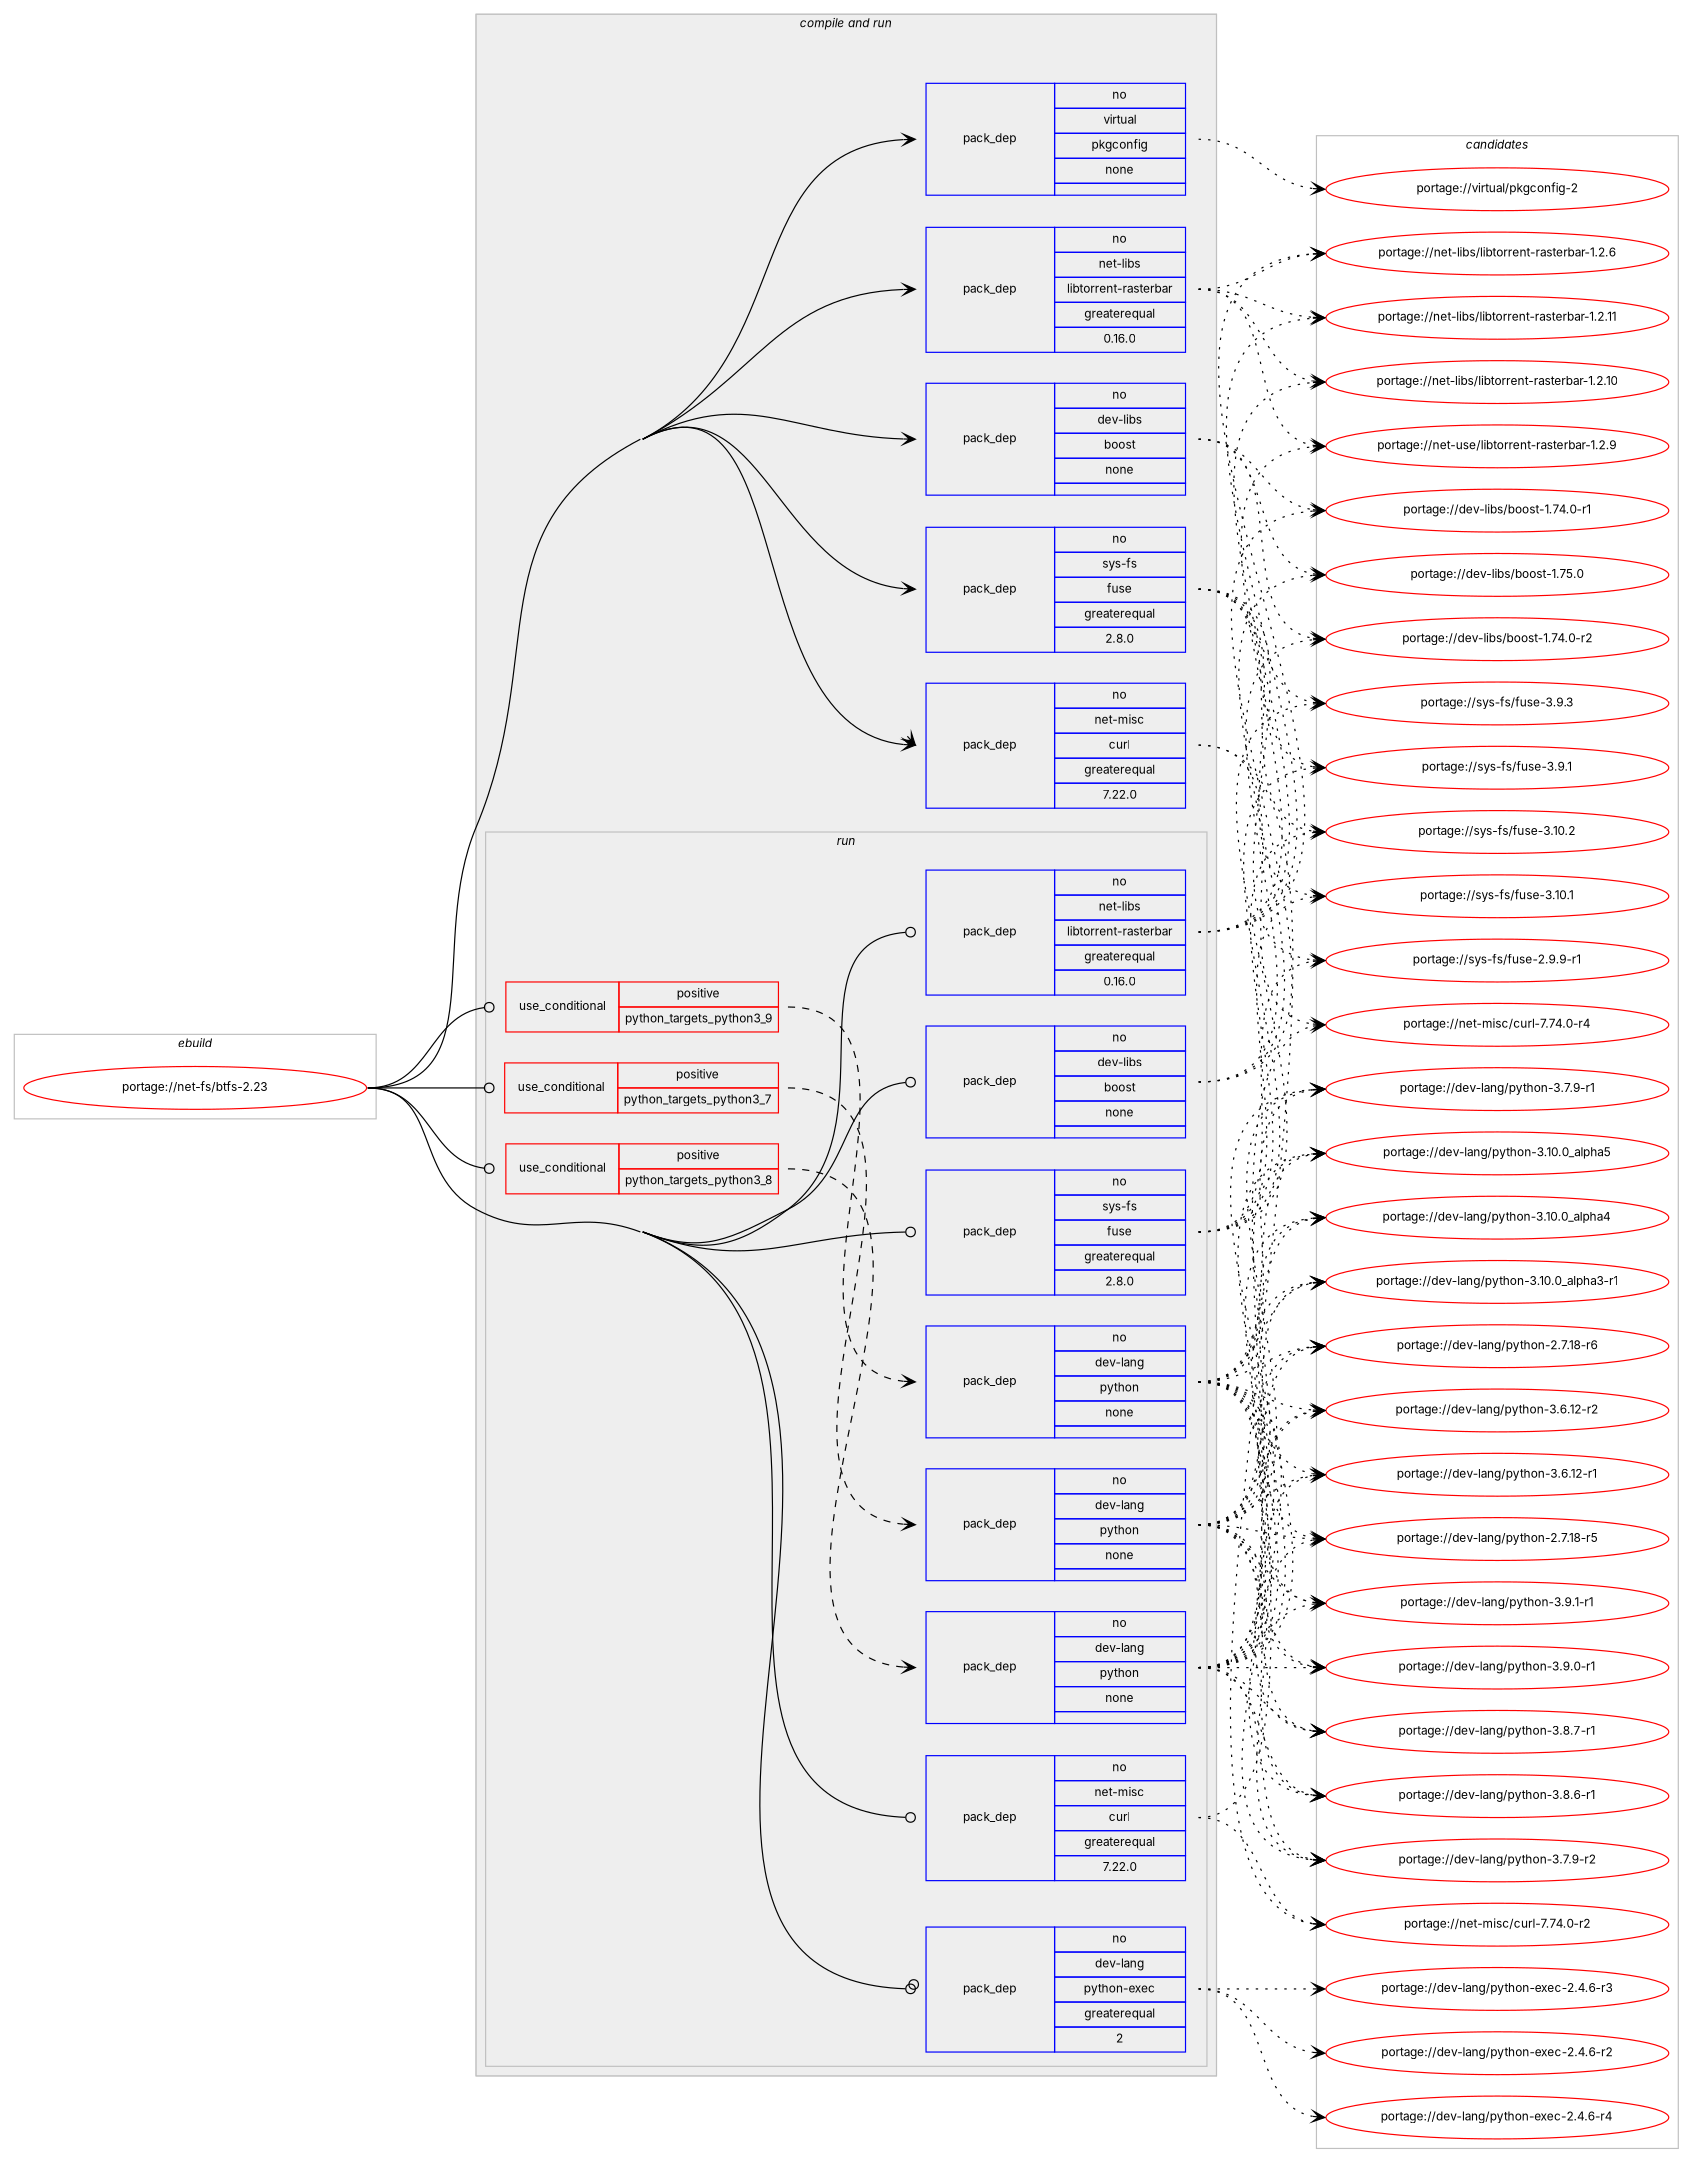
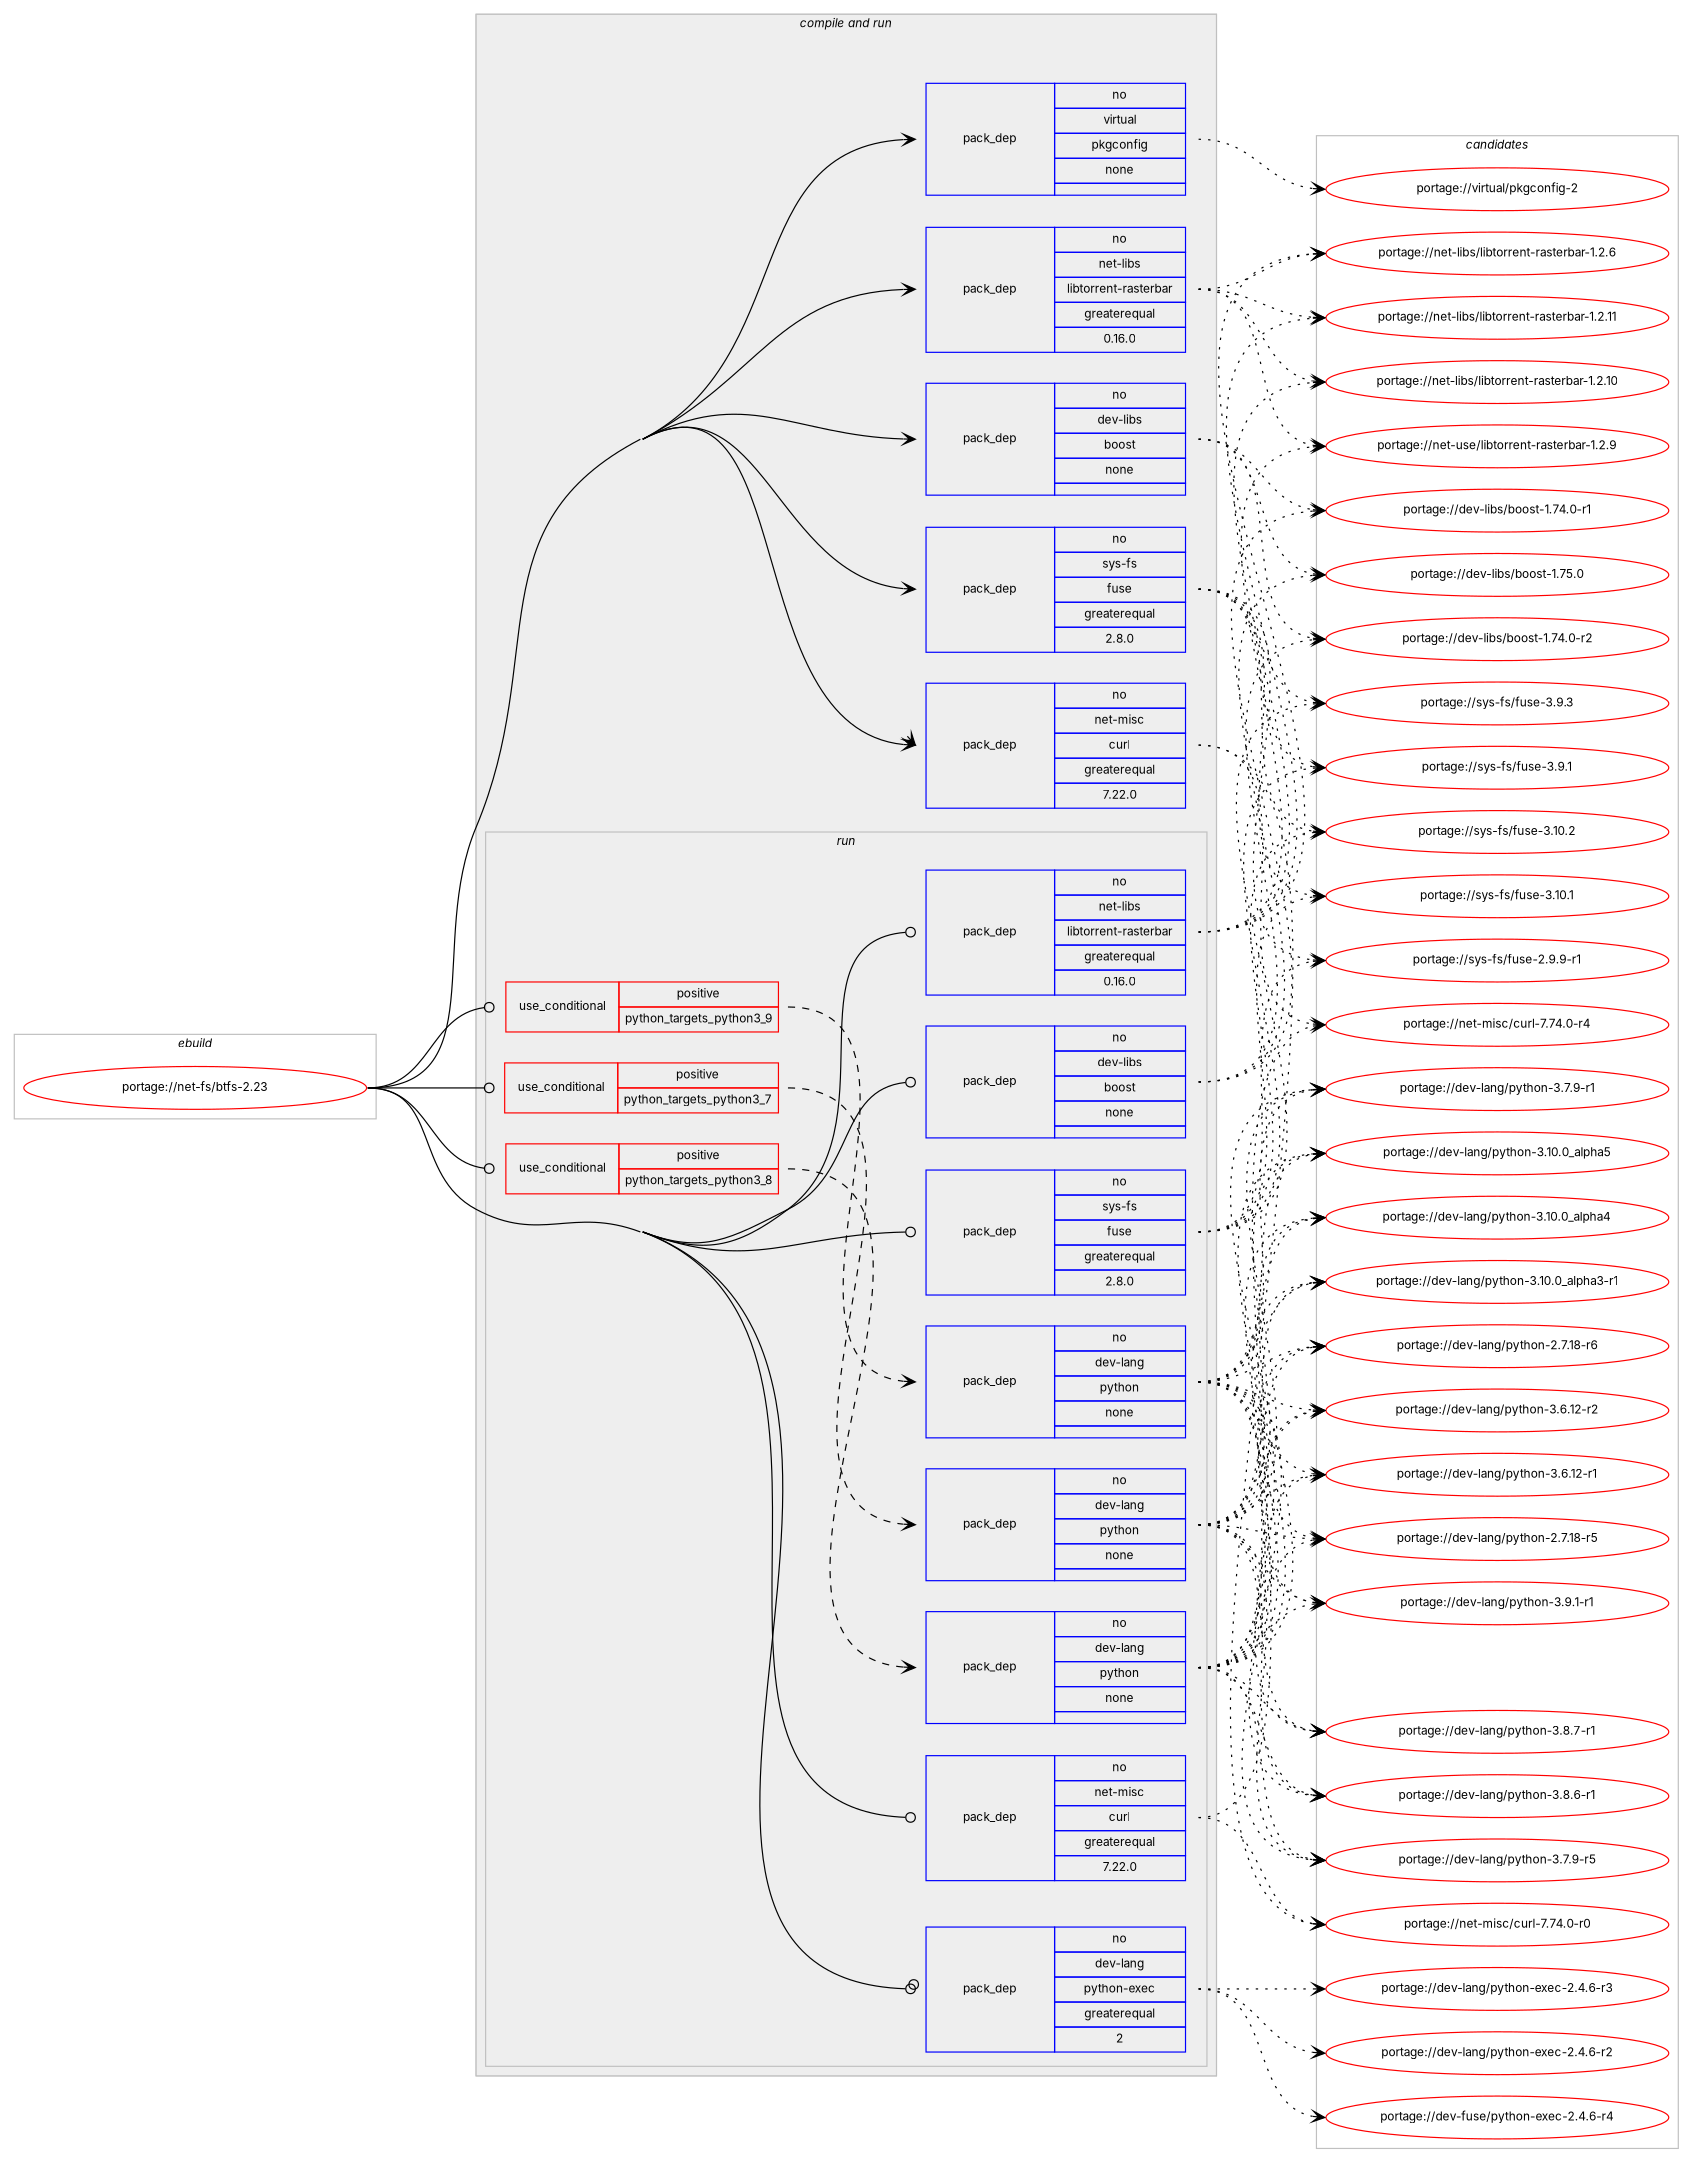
node "portage://dev-lang/python-3.9.0-r1": removed
node "portage://dev-lang/python-3.7.9-r2": label "portage://dev-lang/python-3.7.9-r2" -> "portage://dev-lang/python-3.7.9-r5"
node "portage://net-misc/curl-7.74.0-r2": label "portage://net-misc/curl-7.74.0-r2" -> "portage://net-misc/curl-7.74.0-r0"
node "portage://dev-lang/python-exec-2.4.6-r4": label "portage://dev-lang/python-exec-2.4.6-r4" -> "portage://dev-fuse/python-exec-2.4.6-r4"
